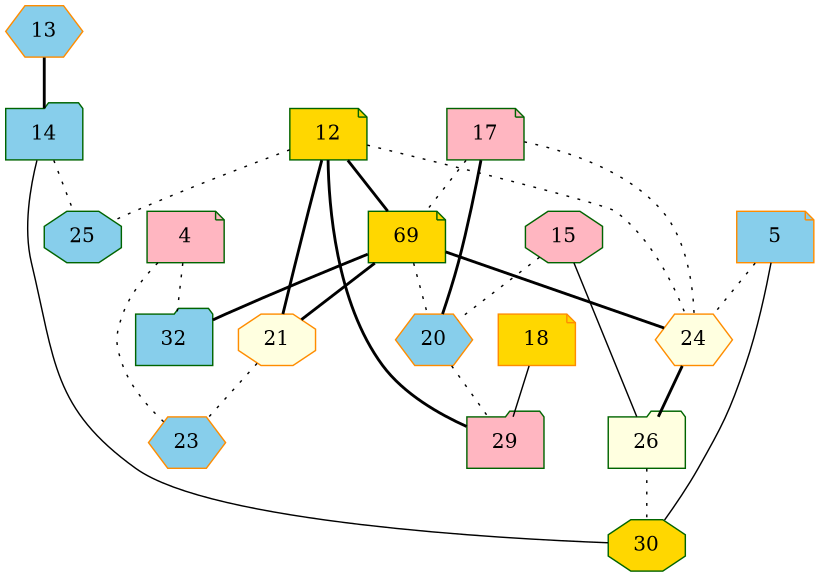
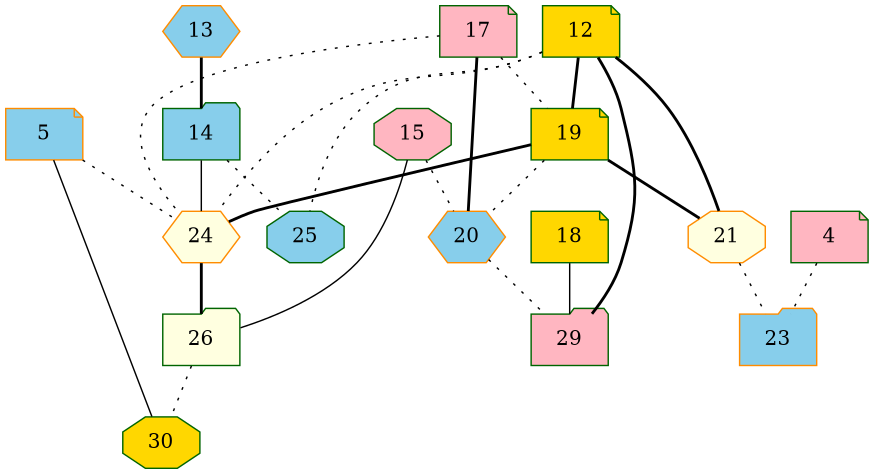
node "69": label "69" -> "19"
node "32": removed
node "18": color darkorange -> darkgreen
node "23": shape hexagon -> folder
edge "14" -- "30": now "14" -- "24"
